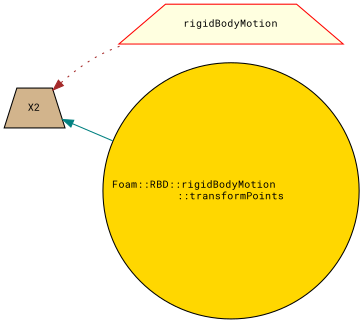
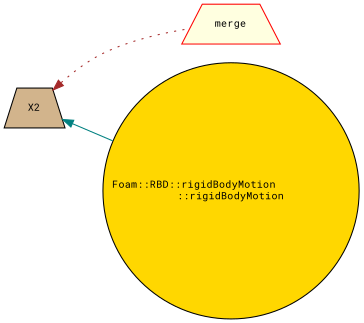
node "rigidBodyMotion": label "rigidBodyMotion" -> "merge"
node "Foam::RBD::rigidBodyMotion ::transformPoints": label "Foam::RBD::rigidBodyMotion ::transformPoints" -> "Foam::RBD::rigidBodyMotion ::rigidBodyMotion"
